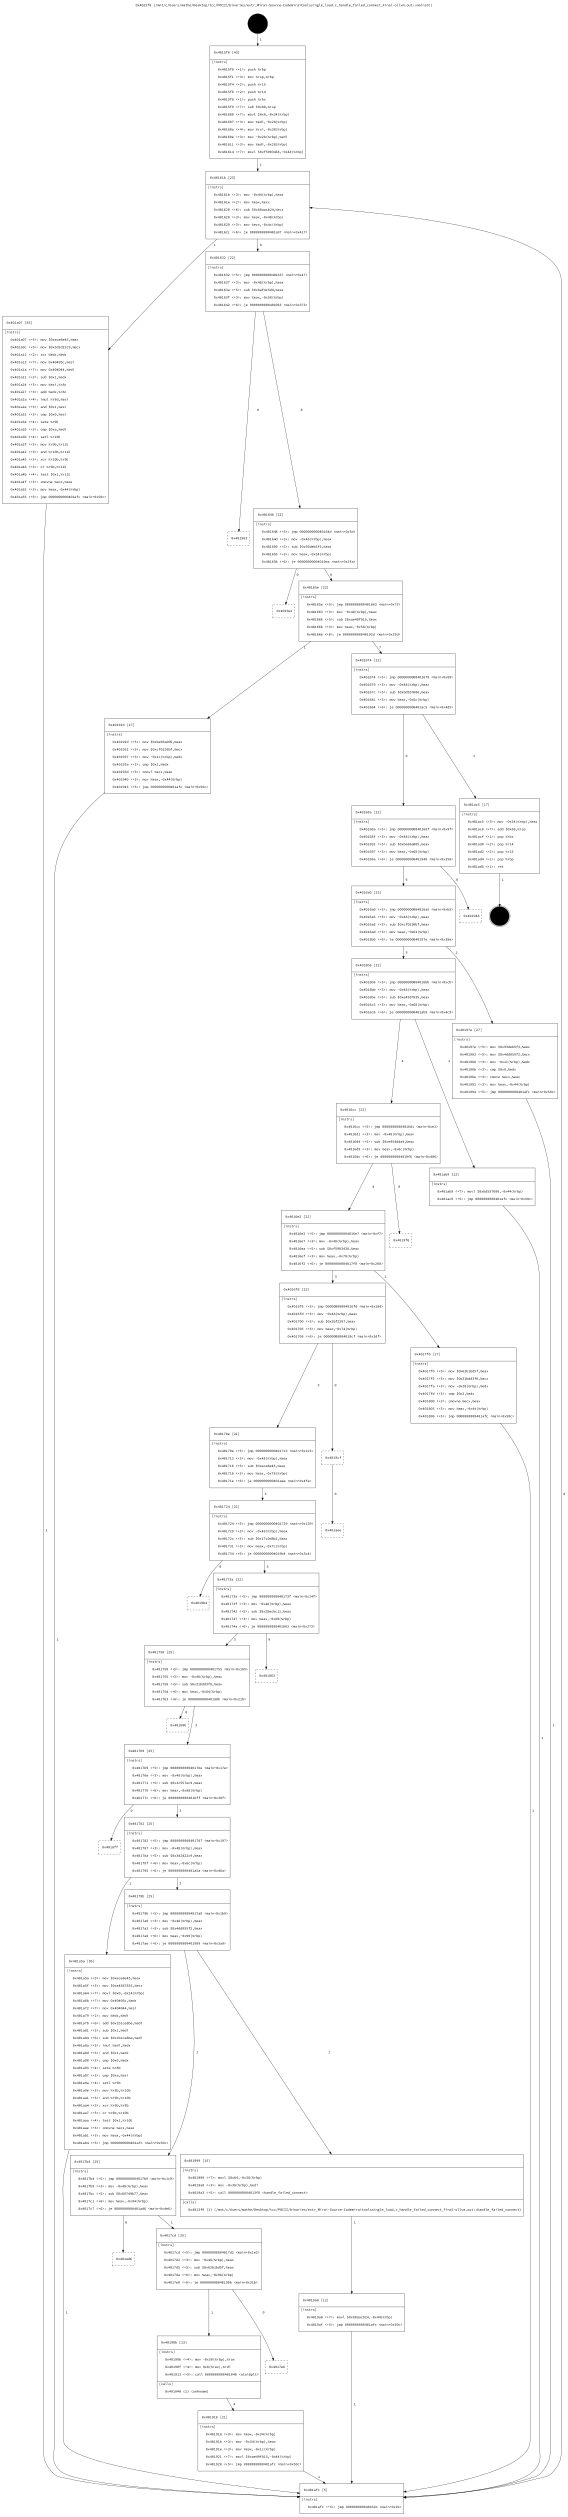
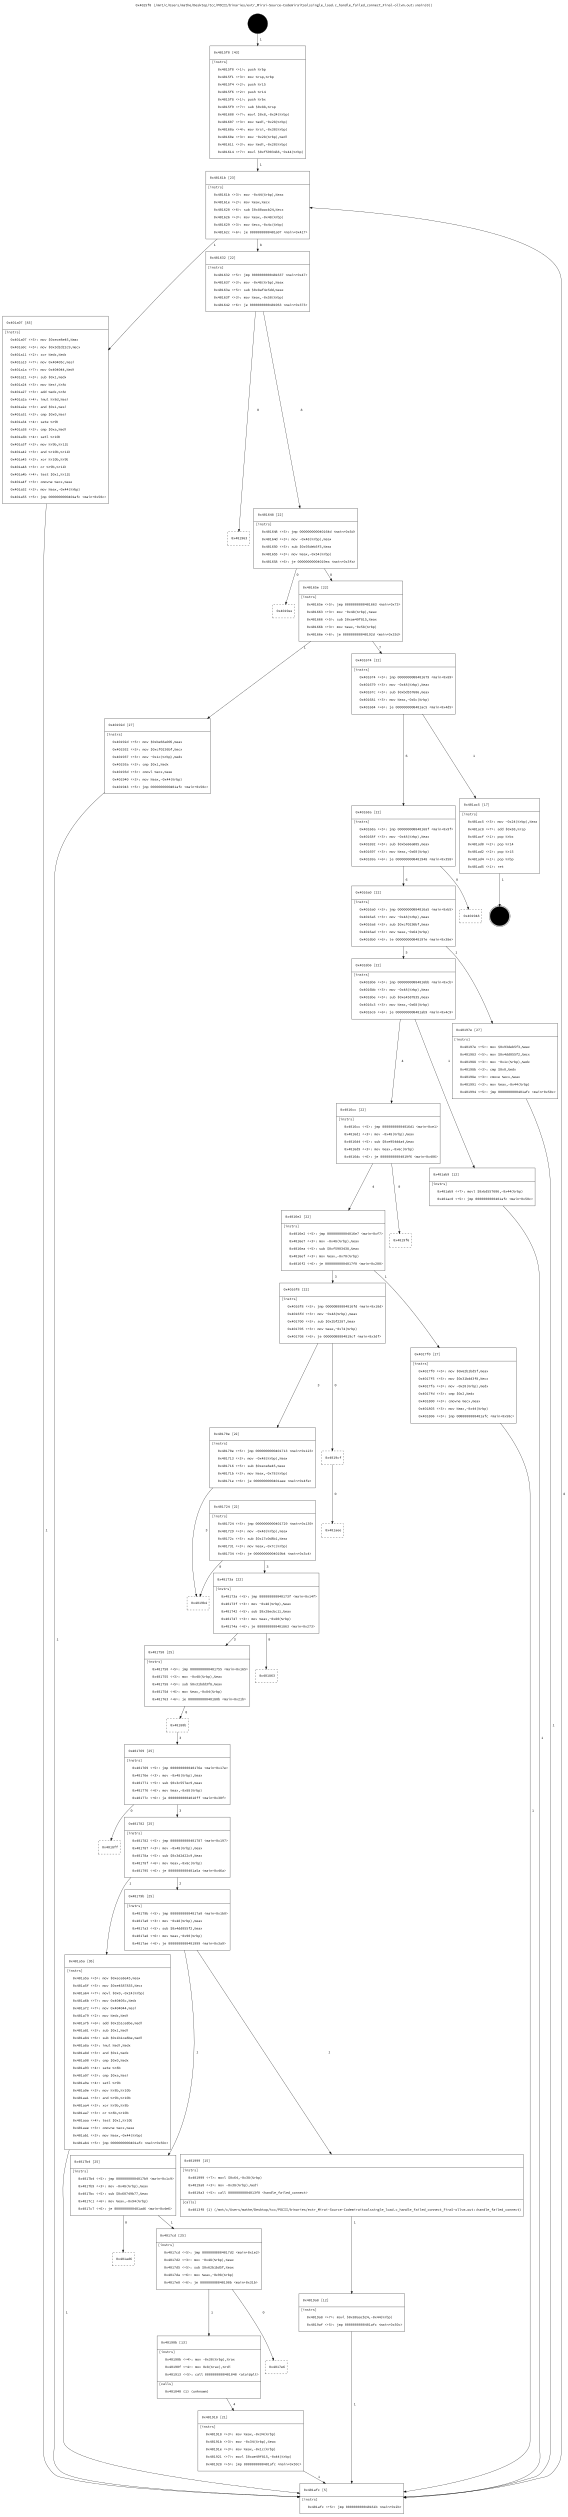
edge "0x40170e [22]" -> "0x401724 [22]": now "0x40170e [22]" -> "0x4019b4"
edge "0x401750 [25]" -> "0x401769 [25]": now "0x40180b" -> "0x401769 [25]"
